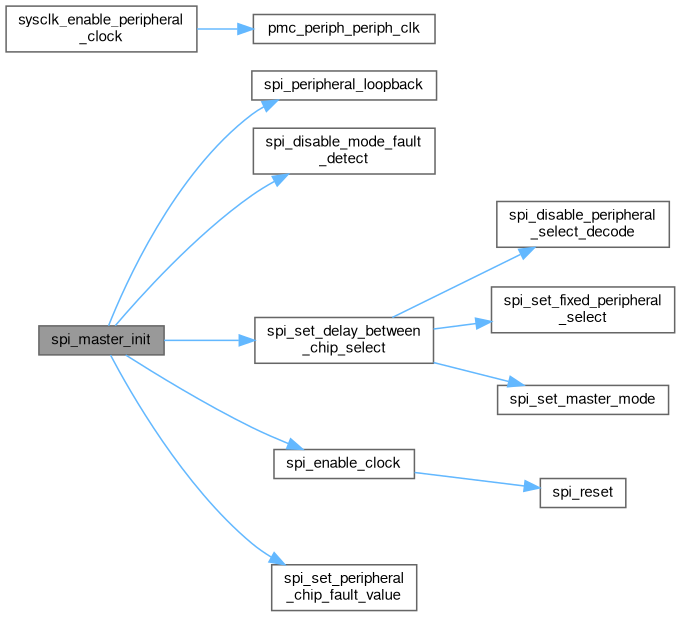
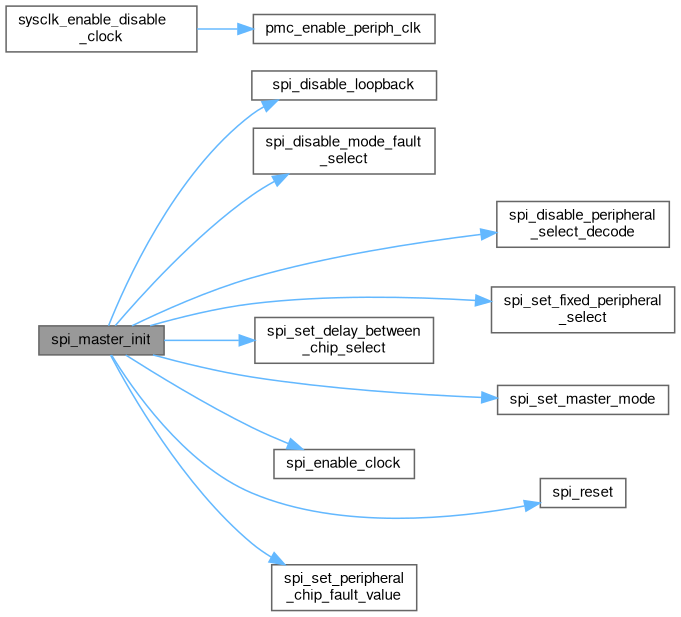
node "sysclk_enable_peripheral _clock": label "sysclk_enable_peripheral _clock" -> "sysclk_enable_disable _clock"
node "pmc_periph_periph_clk": label "pmc_periph_periph_clk" -> "pmc_enable_periph_clk"
node "spi_peripheral_loopback": label "spi_peripheral_loopback" -> "spi_disable_loopback"
node "spi_disable_mode_fault _detect": label "spi_disable_mode_fault _detect" -> "spi_disable_mode_fault _select"
edge "spi_set_delay_between _chip_select" -> "spi_disable_peripheral _select_decode": now "spi_master_init" -> "spi_disable_peripheral _select_decode"
edge "spi_set_delay_between _chip_select" -> "spi_set_fixed_peripheral _select": now "spi_master_init" -> "spi_set_fixed_peripheral _select"
edge "spi_set_delay_between _chip_select" -> "spi_set_master_mode": now "spi_master_init" -> "spi_set_master_mode"
edge "spi_enable_clock" -> "spi_reset": now "spi_master_init" -> "spi_reset"
